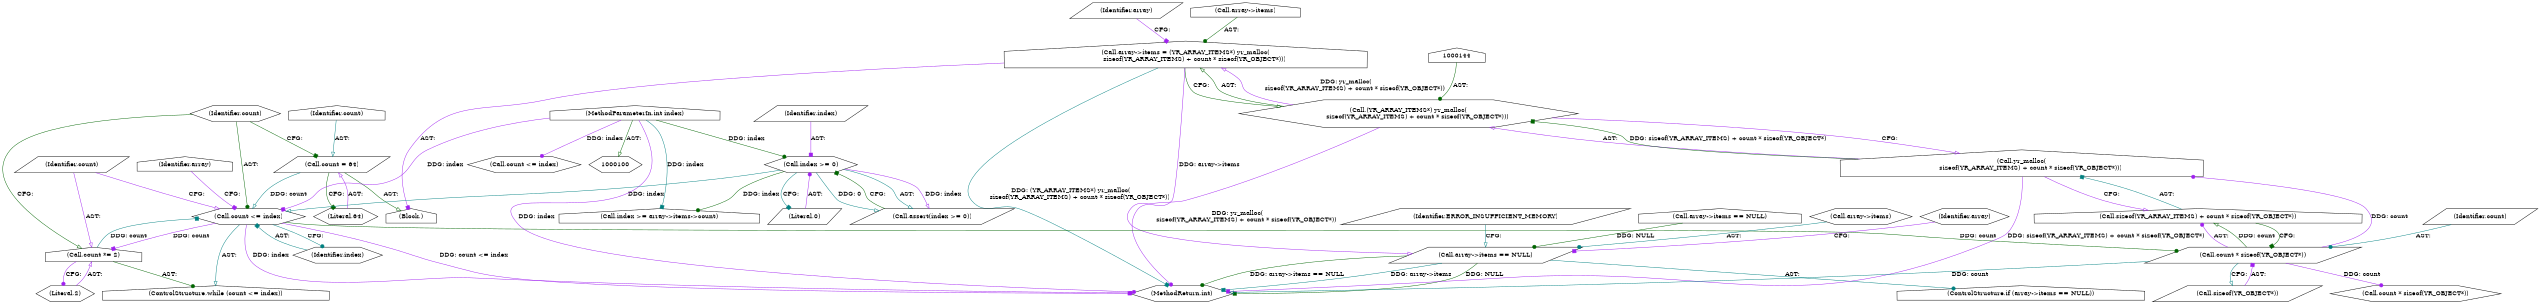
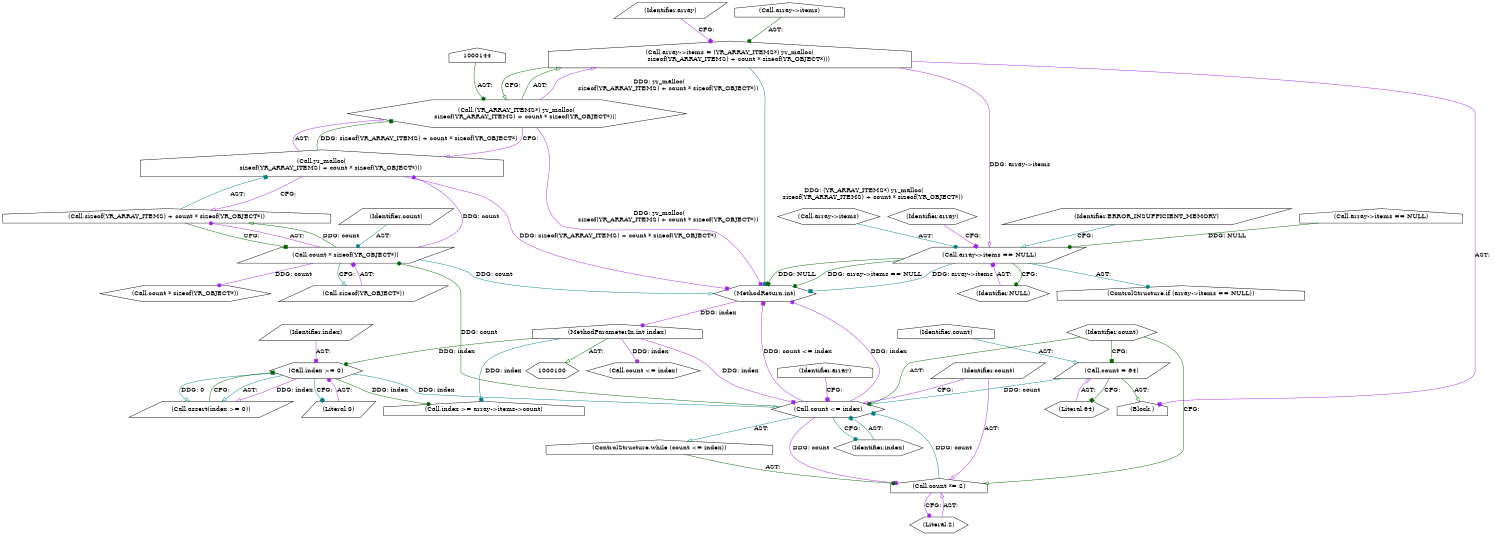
edge "(MethodParameterIn,int index)" -> "(MethodReturn,int)": reversed
edge "(Call,count *= 2)" -> "(ControlStructure,while (count <= index))": reversed
node "(Identifier,NULL)": added
